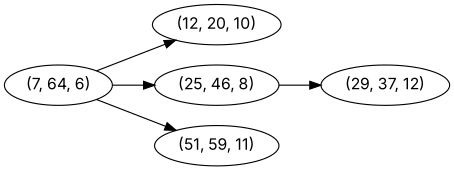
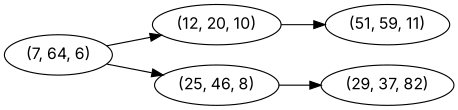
node "(29, 37, 12)": label "(29, 37, 12)" -> "(29, 37, 82)"
edge "(7, 64, 6)" -> "(51, 59, 11)": now "(12, 20, 10)" -> "(51, 59, 11)"
